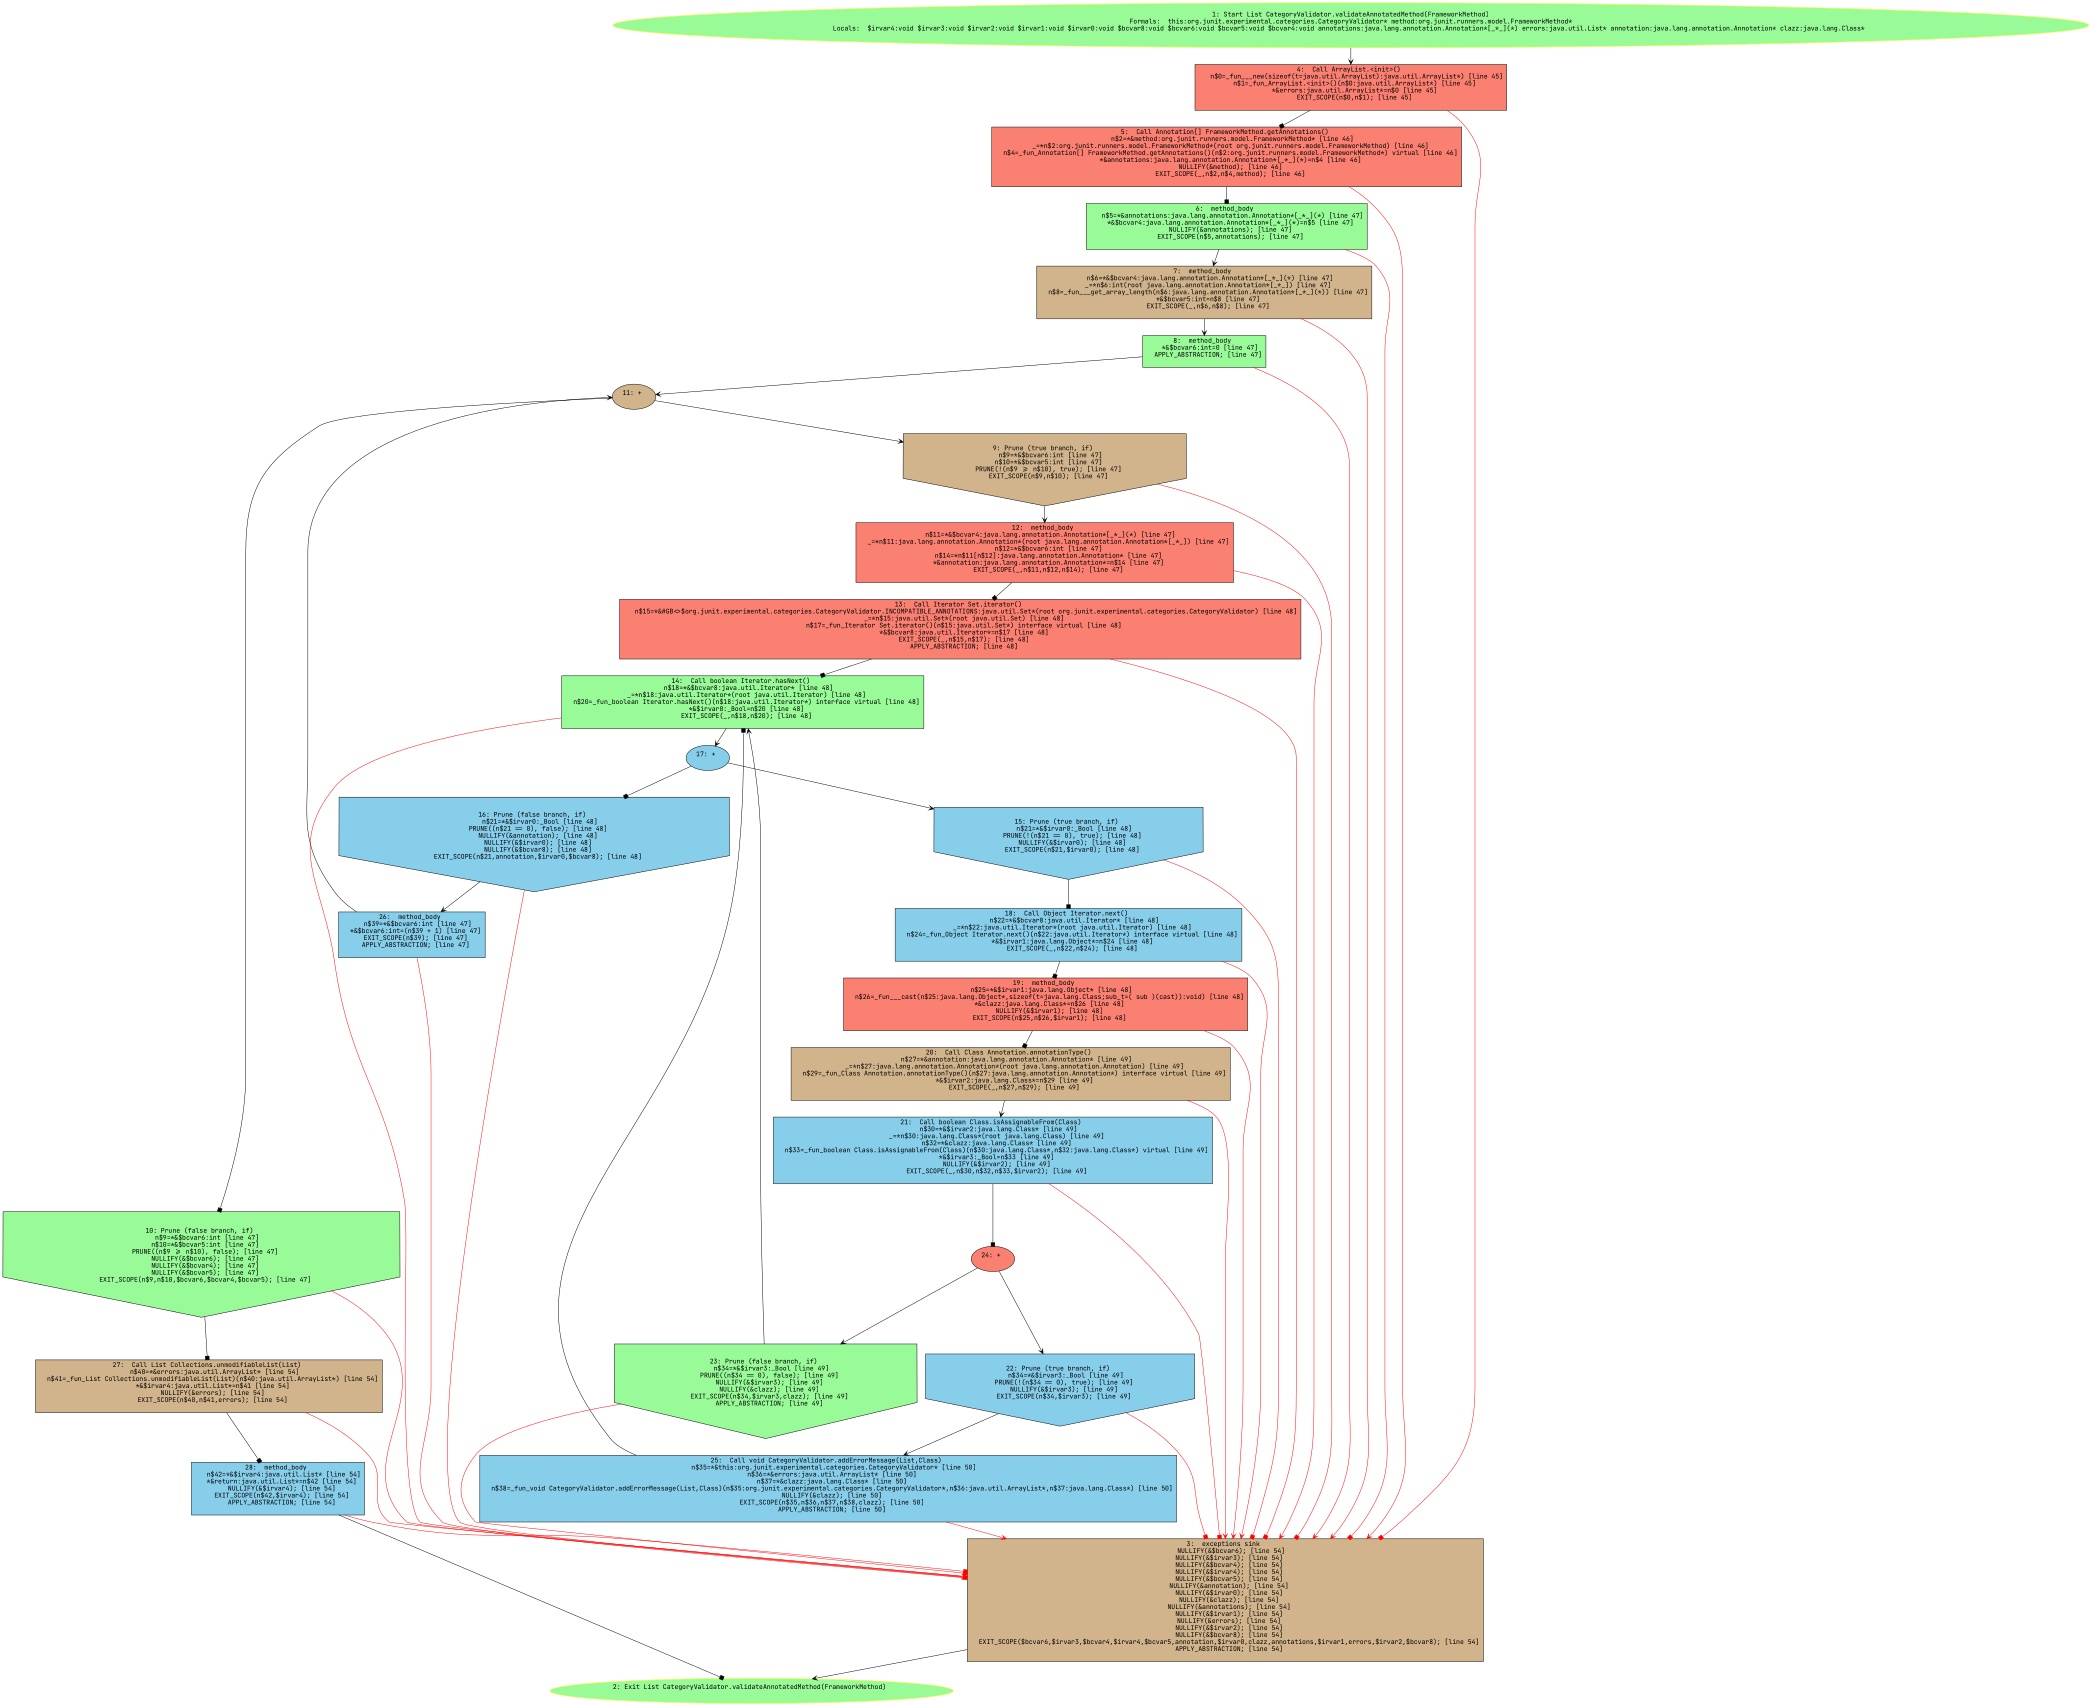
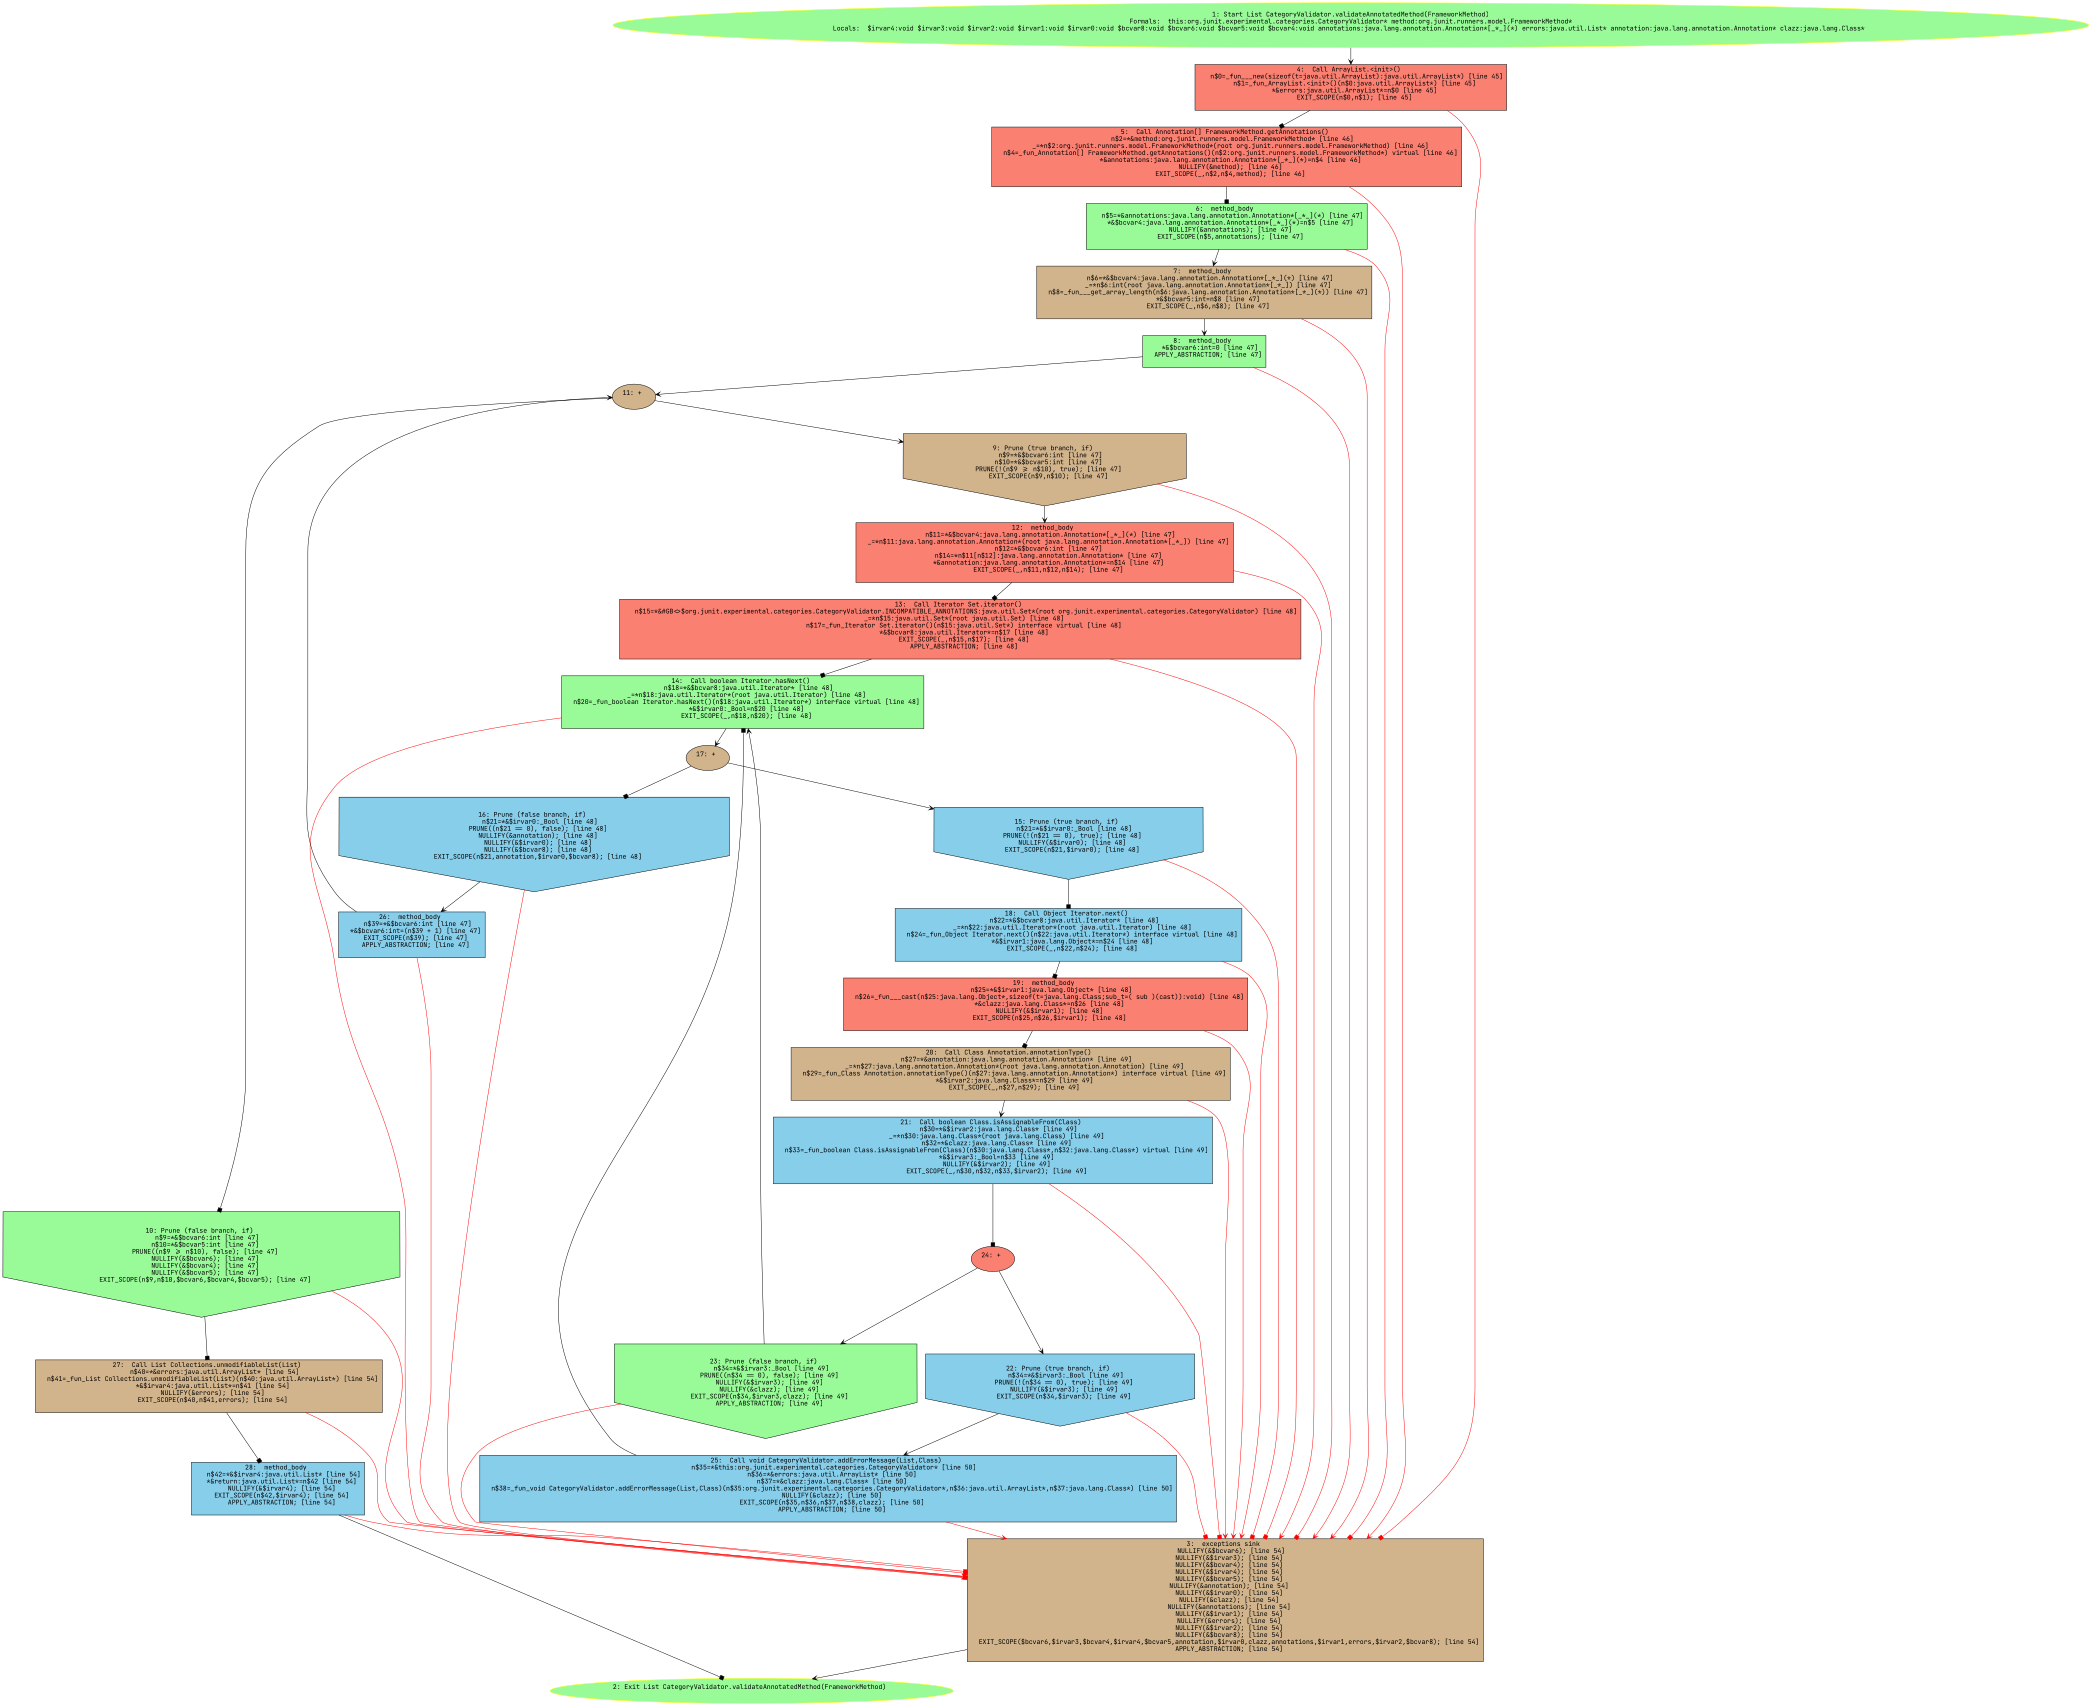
node "17: +": fillcolor skyblue -> tan
